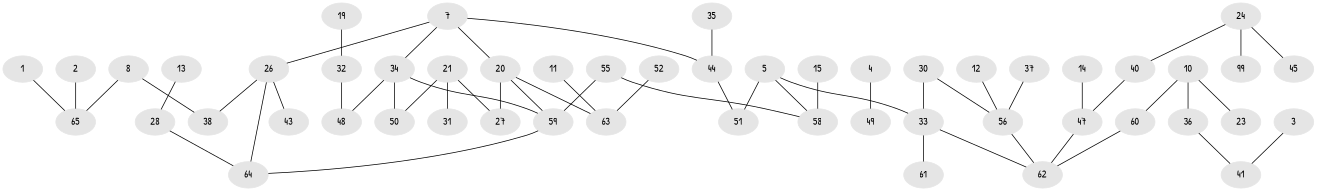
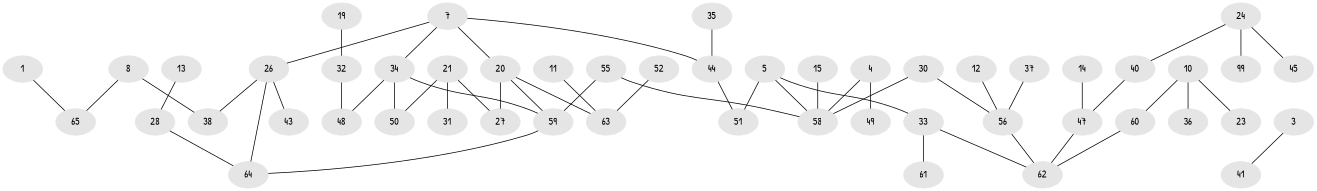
node "2": removed
edge "4" -- "58": added
edge "30" -- "33": now "30" -- "58"
edge "36" -- "41": removed
